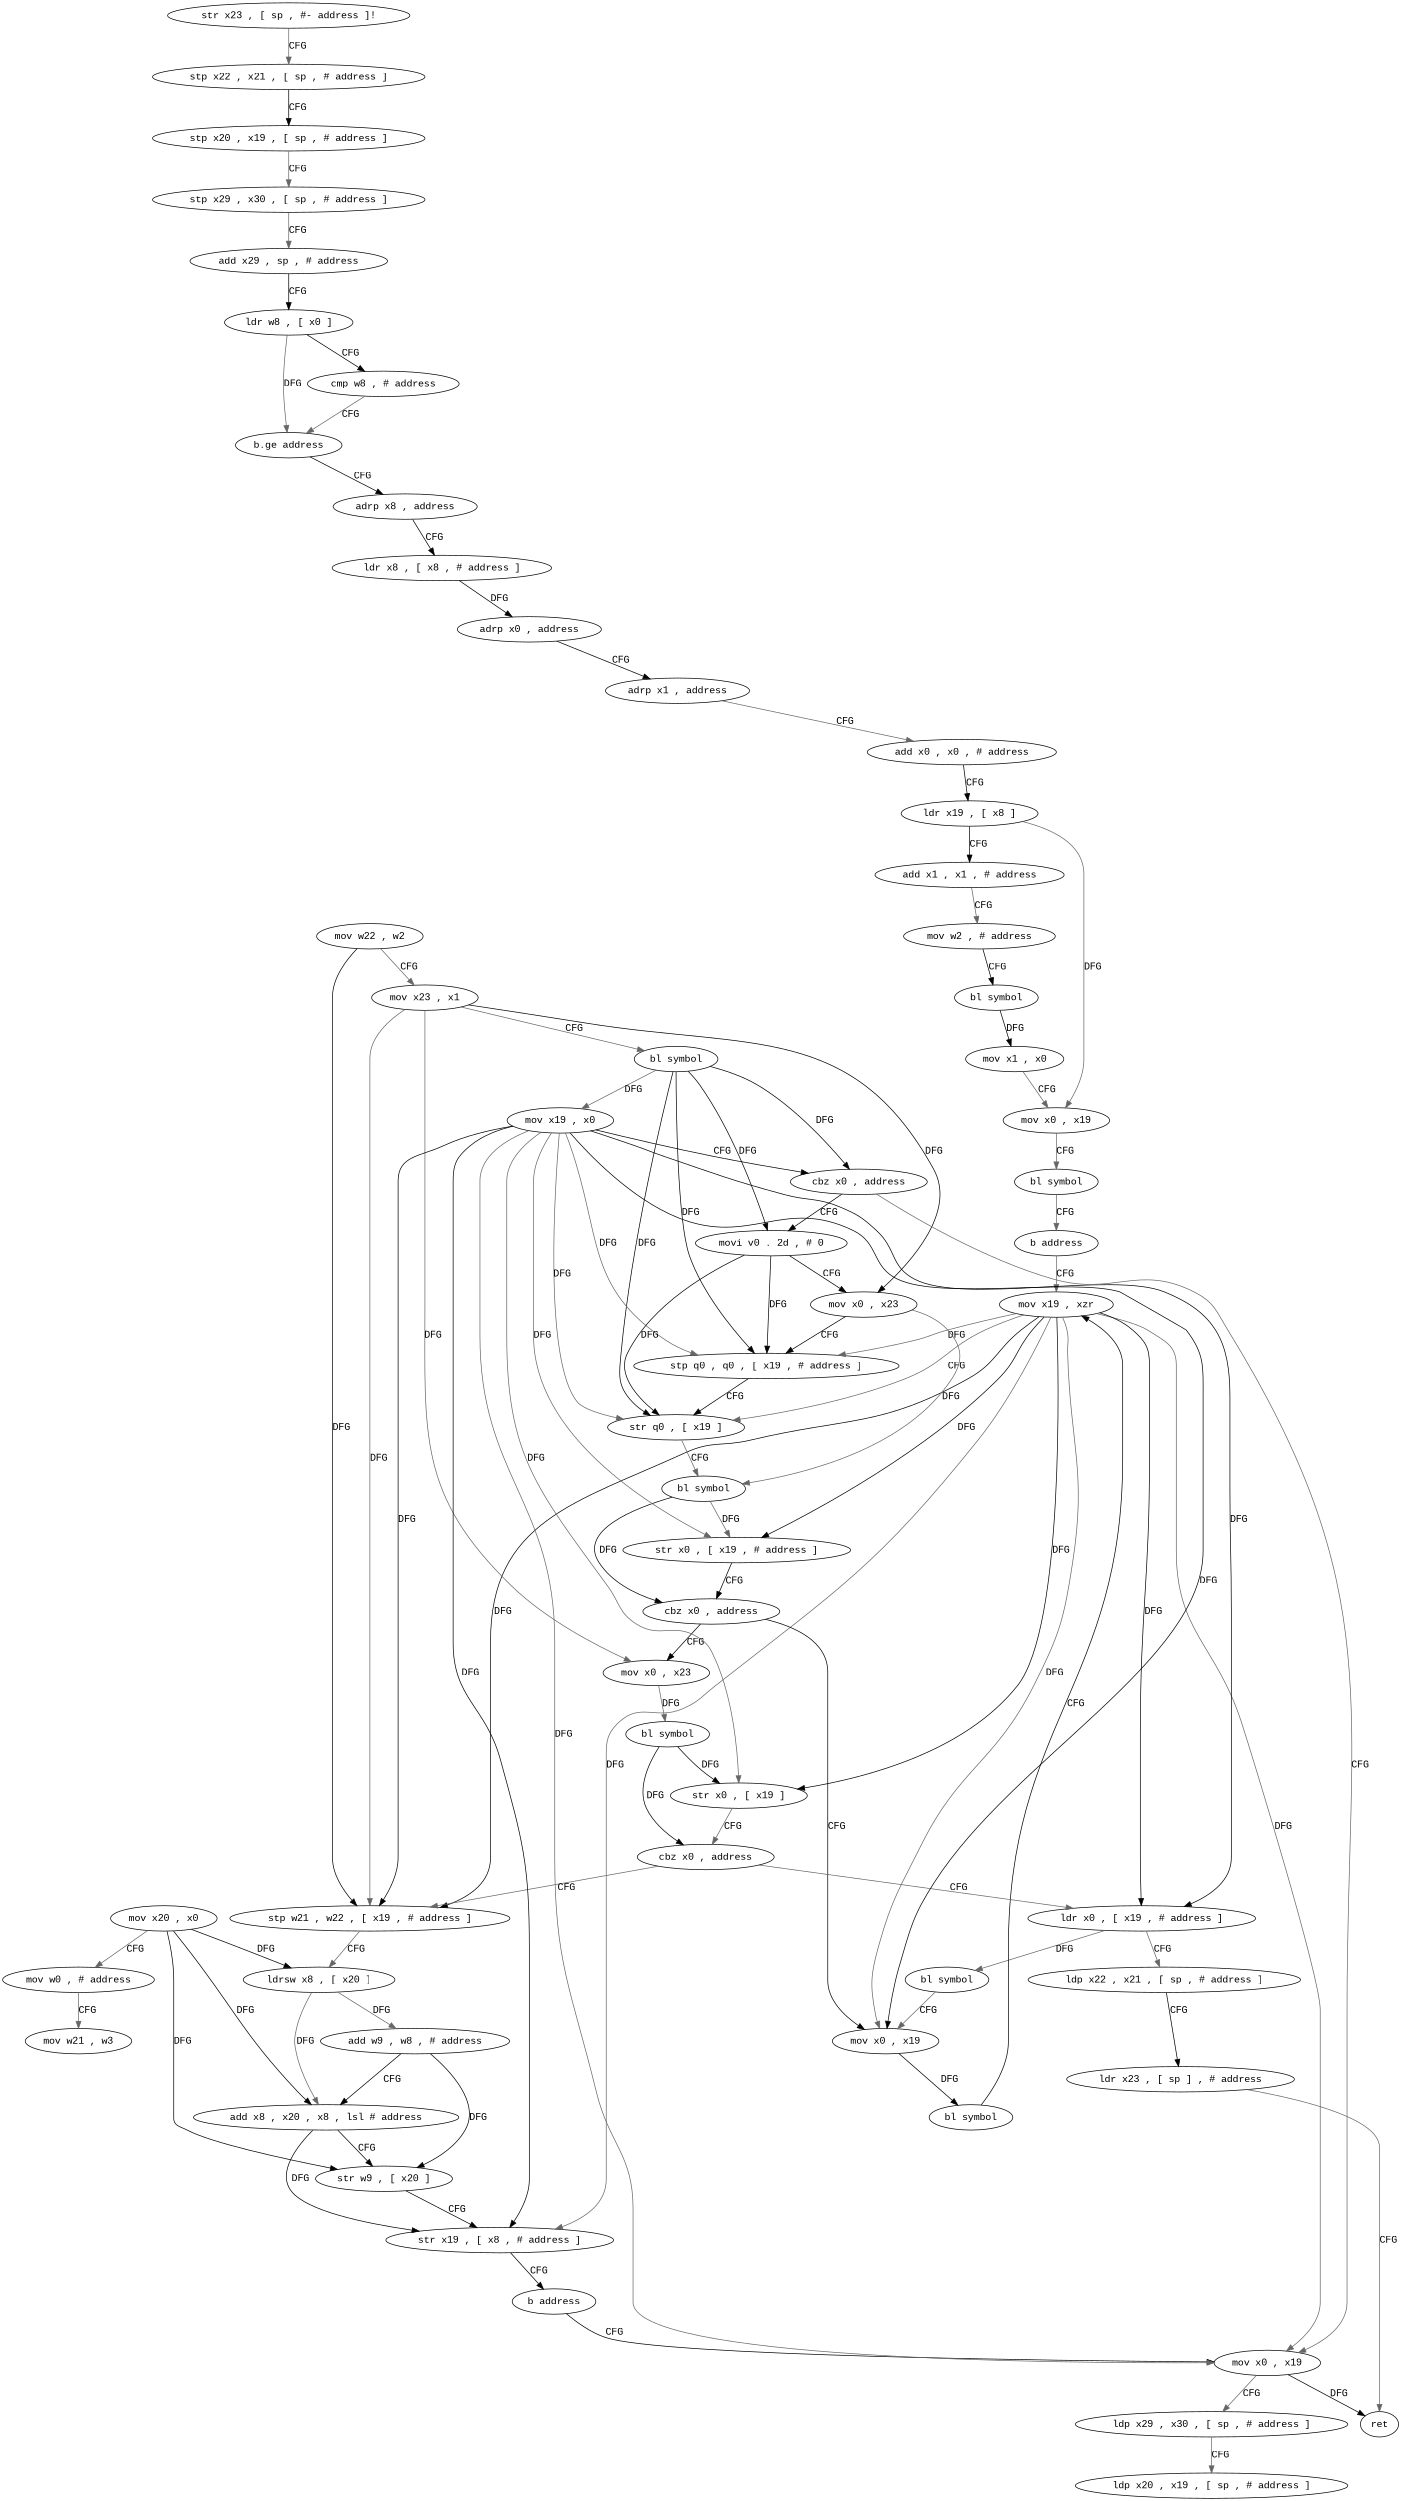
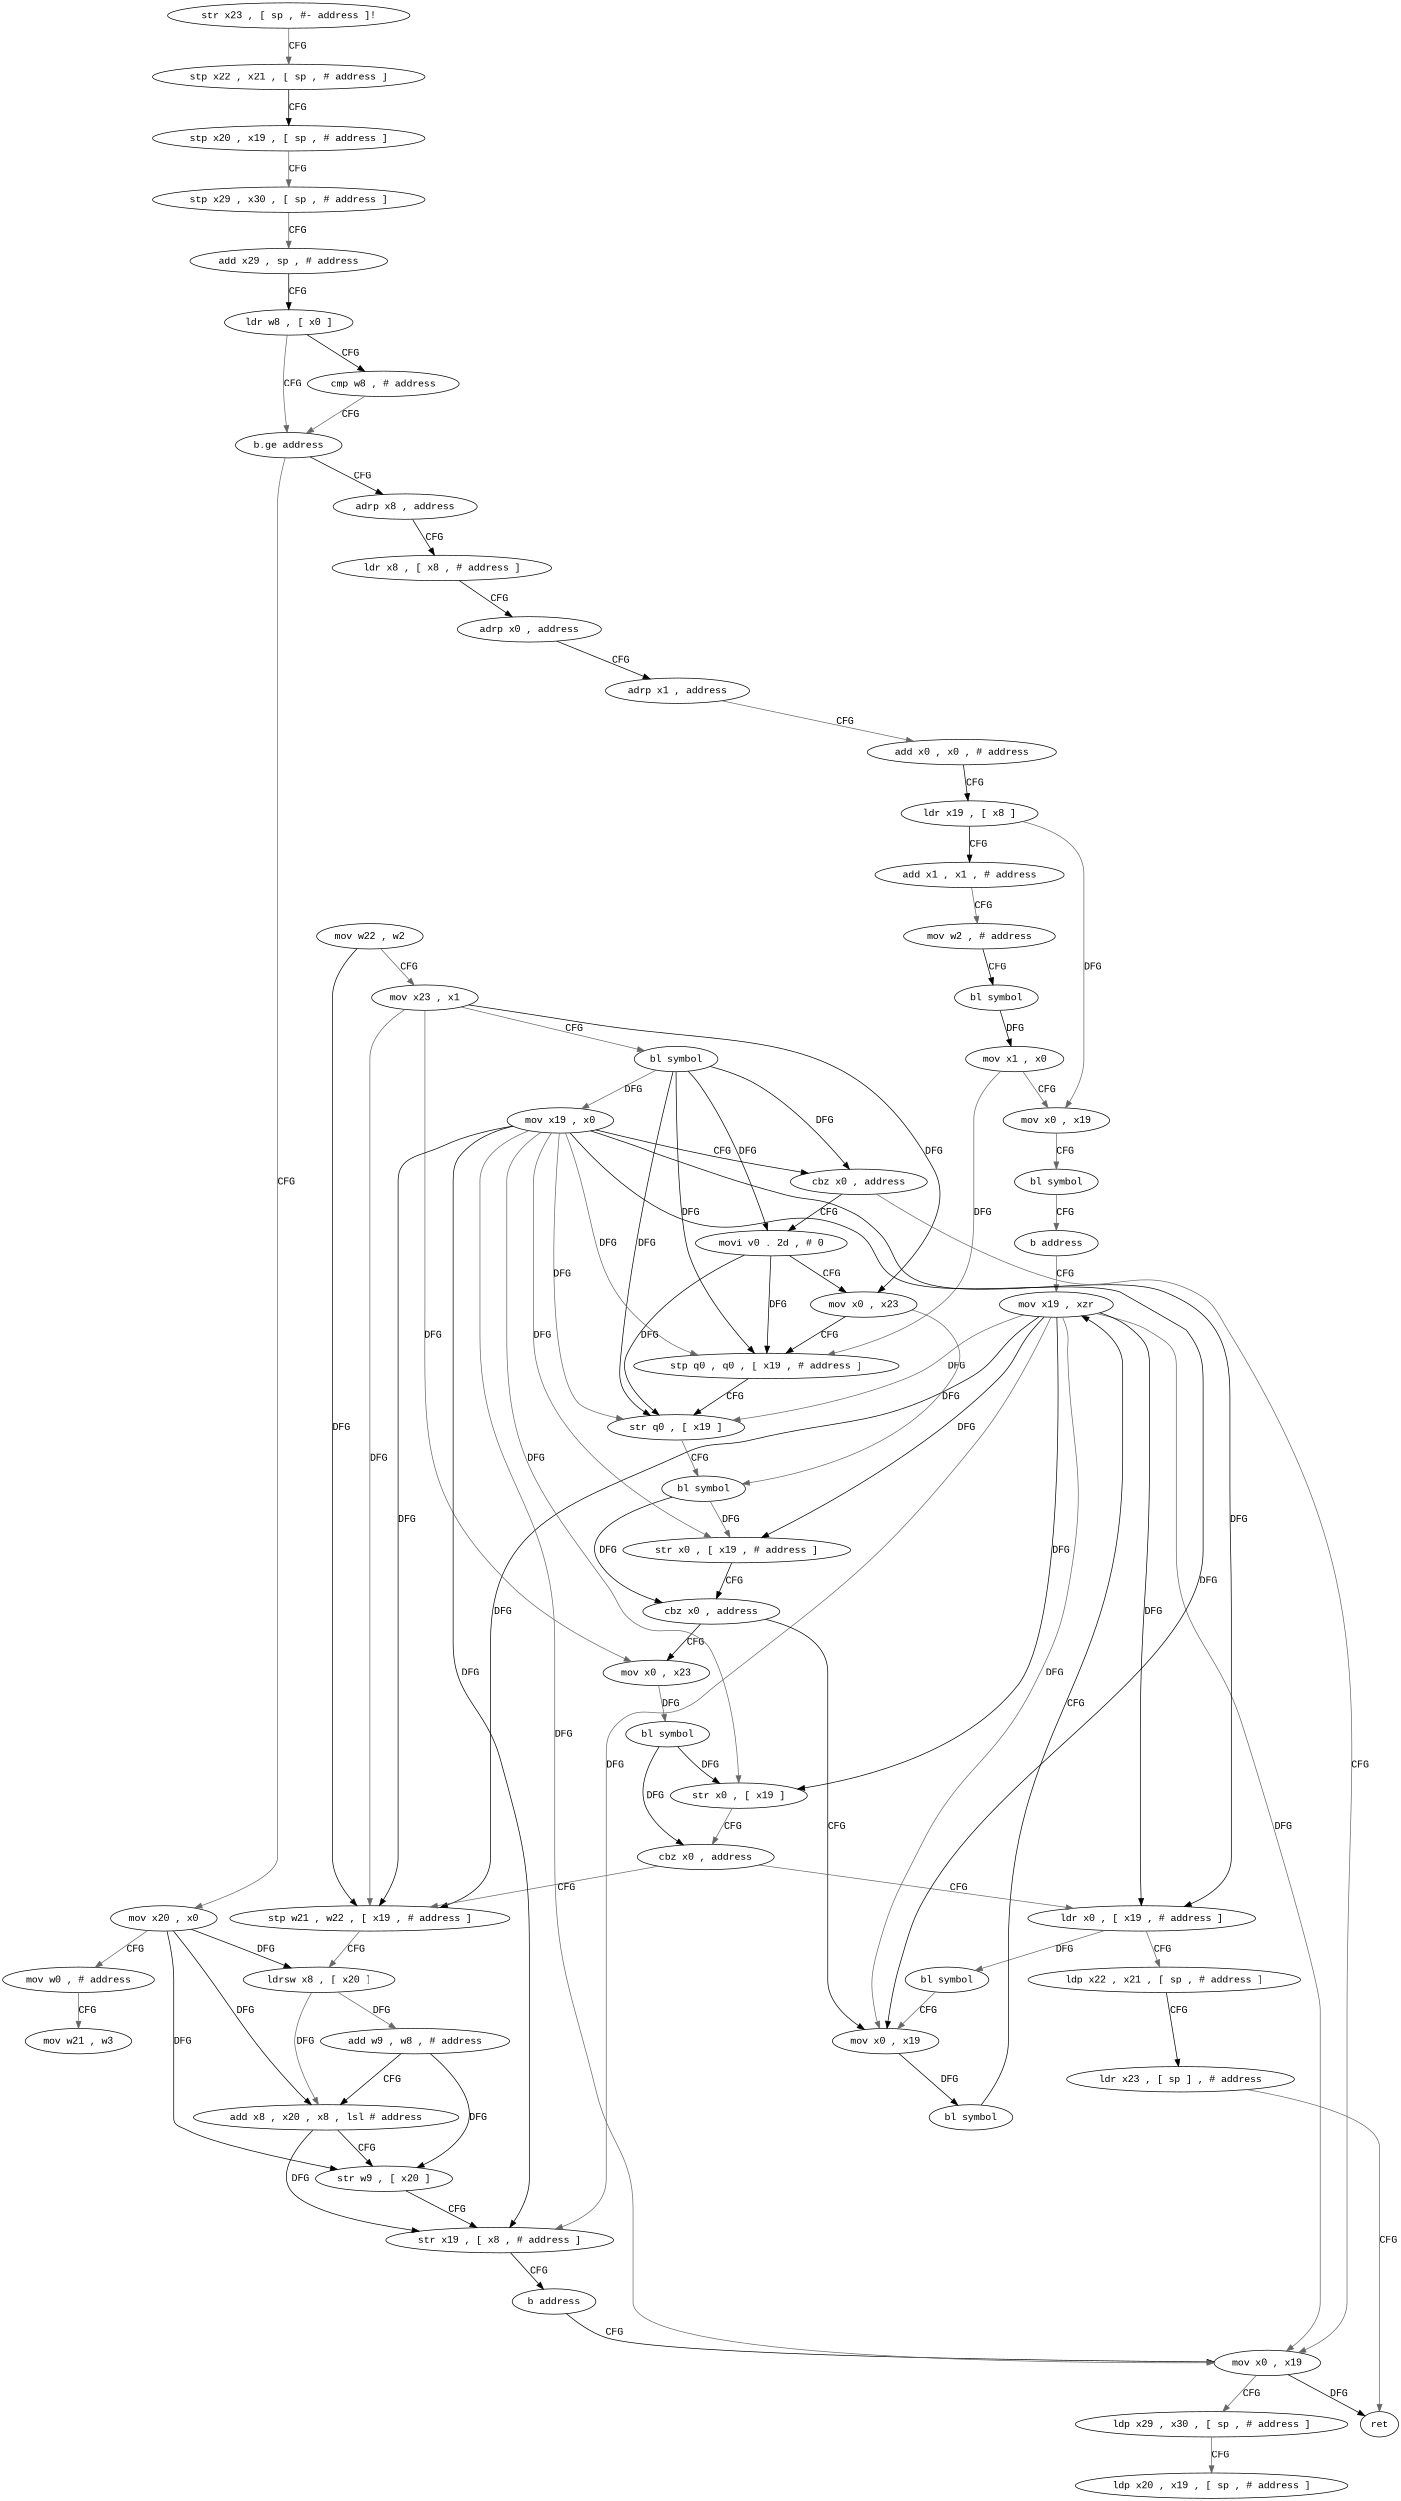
edge "ldr w8 , [ x0 ]" -> "b.ge address": label "DFG" -> "CFG"
edge "ldr x8 , [ x8 , # address ]" -> "adrp x0 , address": label "DFG" -> "CFG"
edge "b.ge address" -> "mov x20 , x0": added, label "CFG"
edge "mov x19 , xzr" -> "stp q0 , q0 , [ x19 , # address ]": now "mov x1 , x0" -> "stp q0 , q0 , [ x19 , # address ]"
edge "mov x19 , xzr" -> "str q0 , [ x19 ]": label "CFG" -> "DFG"
